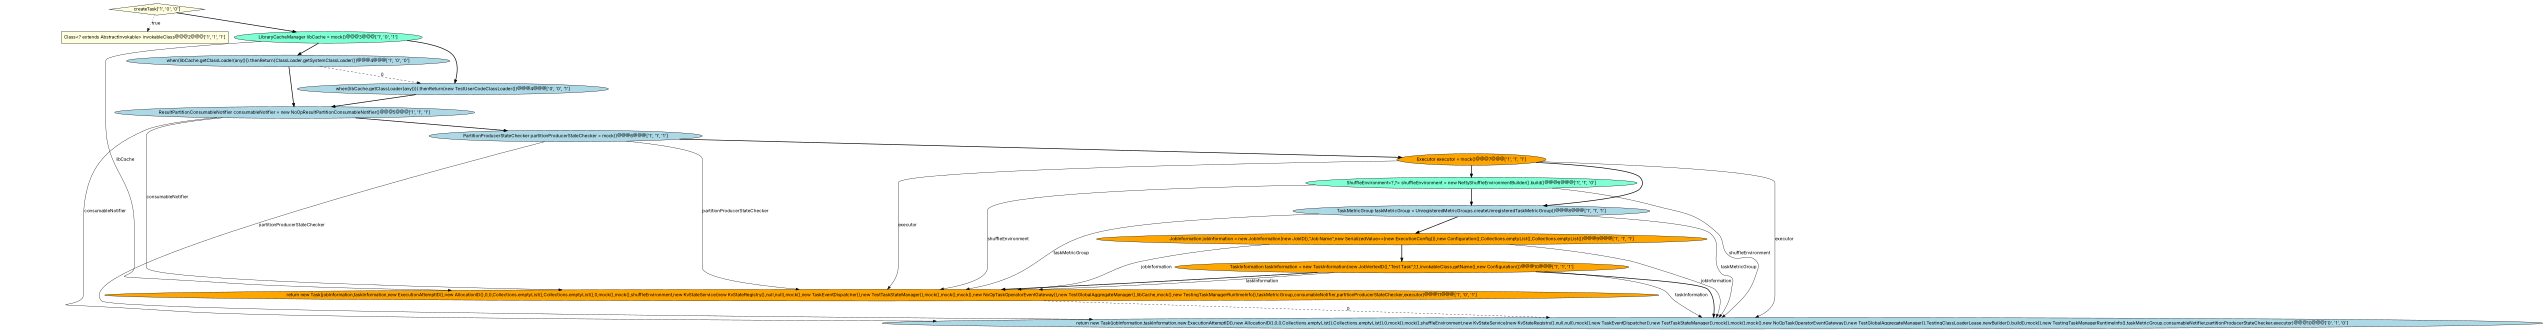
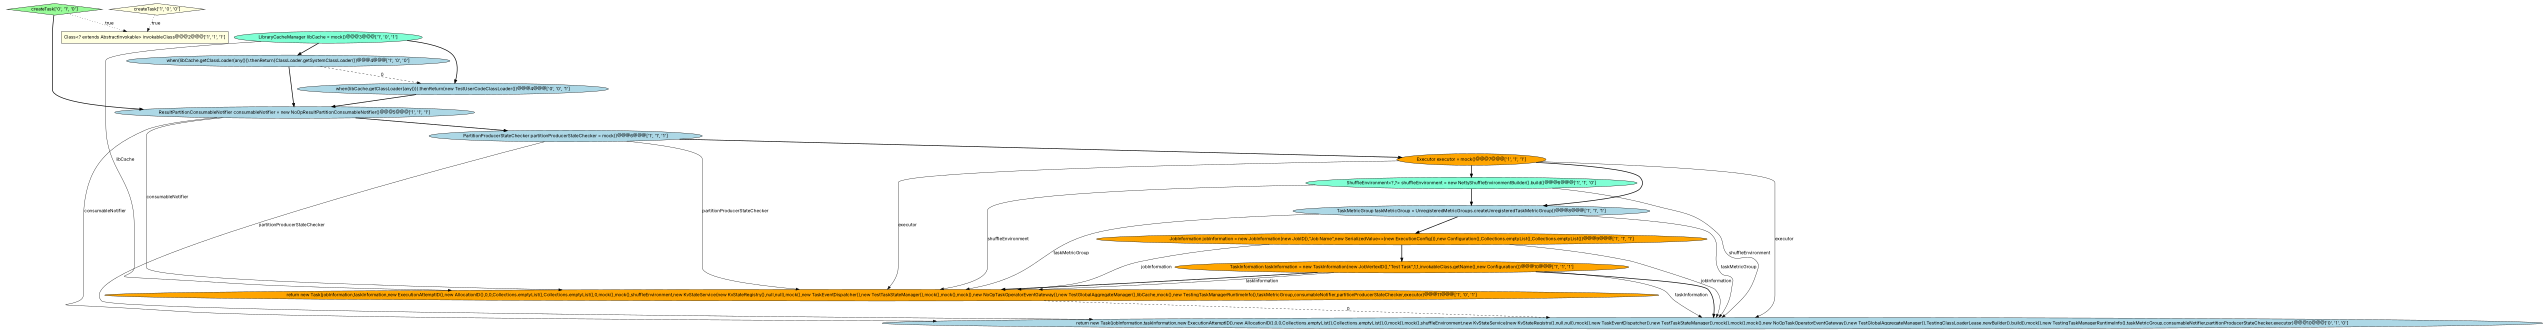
node "createTask['0', '1', '0']": added
edge "createTask['1', '0', '0']" -> "LibraryCacheManager libCache = mock()@@@3@@@['1', '0', '1']": removed
